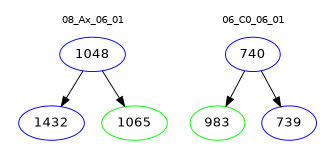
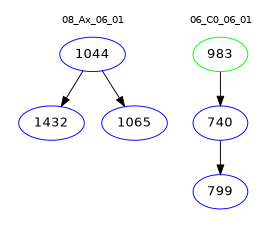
node "1048": label "1048" -> "1044"
edge "740" -> "983": reversed
node "1065": color green -> blue
node "739": label "739" -> "799"
